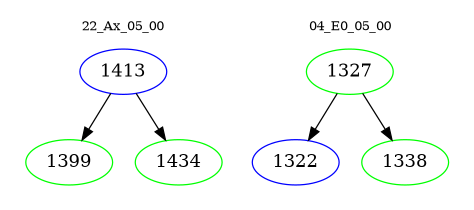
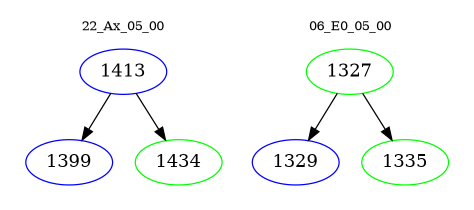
cluster "04_E0_05_00": label "04_E0_05_00" -> "06_E0_05_00"
node "1399": color green -> blue
node "1322": label "1322" -> "1329"
node "1338": label "1338" -> "1335"
